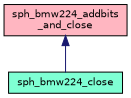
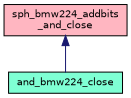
node "sph_bmw224_close": label "sph_bmw224_close" -> "and_bmw224_close"
